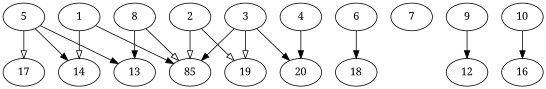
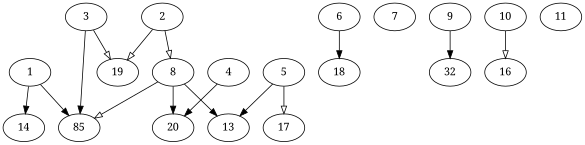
node "11": added
edge "1" -> "14": arrowhead onormal -> normal
edge "2" -> "85": now "2" -> "8"
edge "10" -> "16": arrowhead normal -> onormal
edge "5" -> "14": removed
edge "3" -> "20": now "8" -> "20"
node "12": label "12" -> "32"
